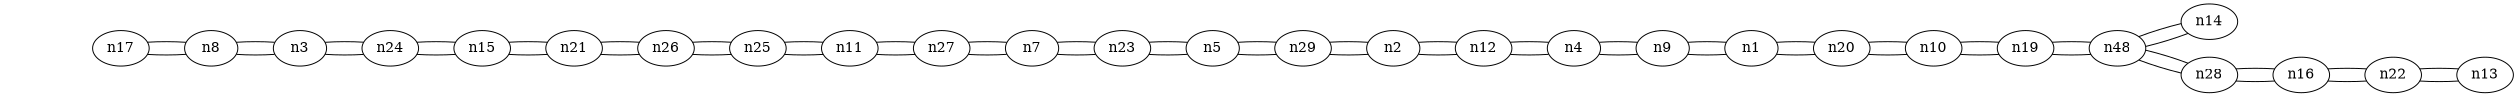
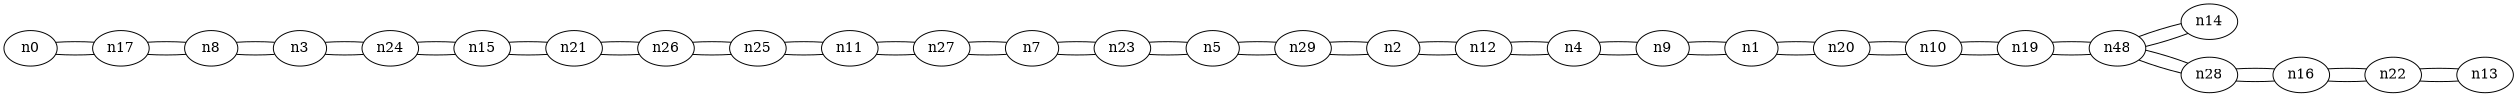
node "n0": added
